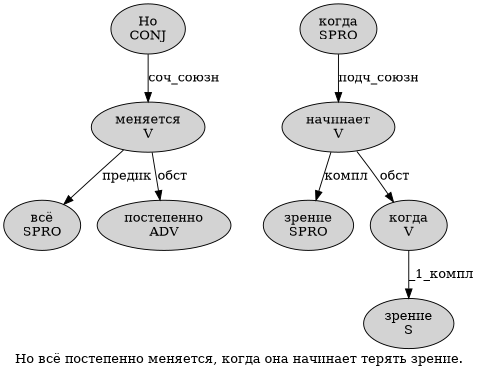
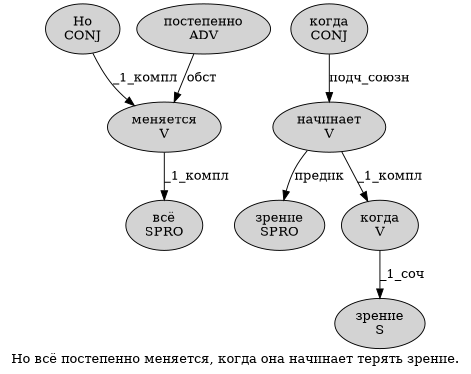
node "когда SPRO": label "когда SPRO" -> "когда CONJ"
edge "Но CONJ" -> "меняется V": label "соч_союзн" -> "_1_компл"
edge "меняется V" -> "постепенно ADV": reversed
edge "меняется V" -> "всё SPRO": label "предик" -> "_1_компл"
edge "начинает V" -> "зрение SPRO": label "компл" -> "предик"
edge "начинает V" -> "когда V": label "обст" -> "_1_компл"
edge "когда V" -> "зрение S": label "_1_компл" -> "_1_соч"
